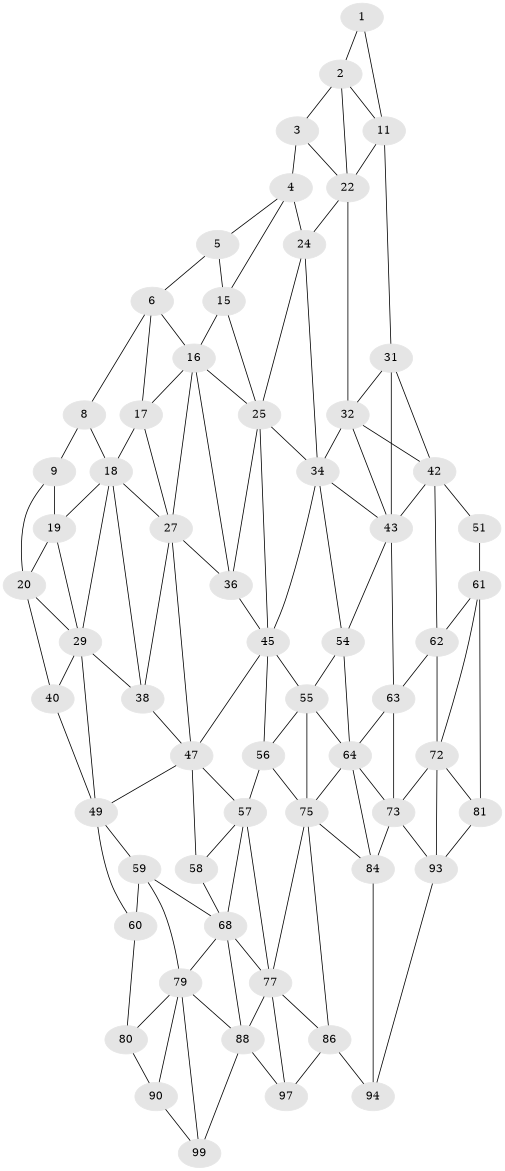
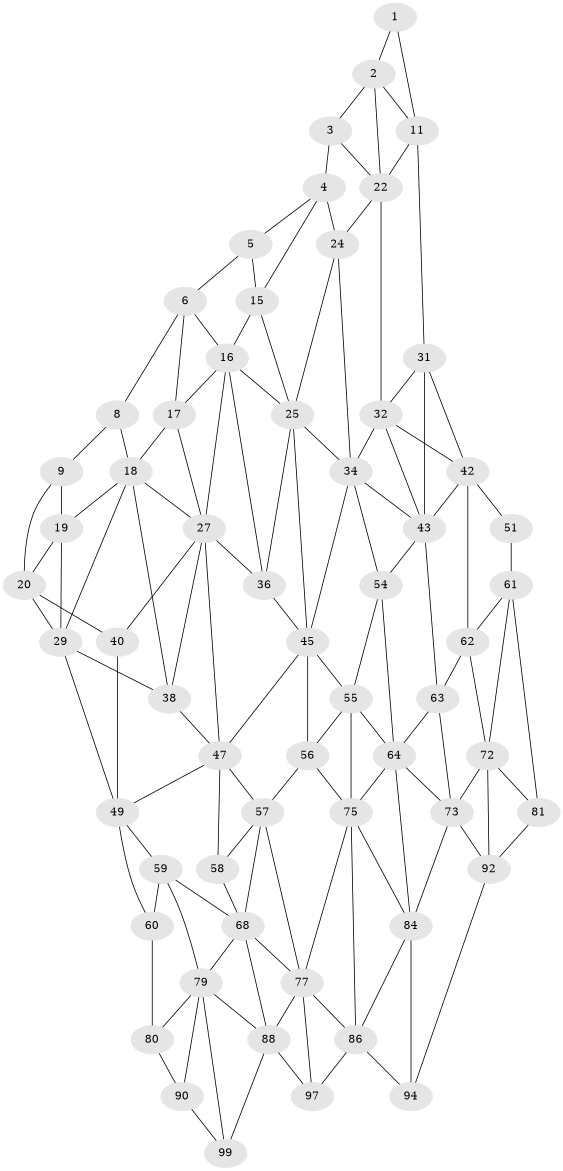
edge "29" -- "40": now "27" -- "40"
node "93": label "93" -> "92"
edge "84" -- "86": added
